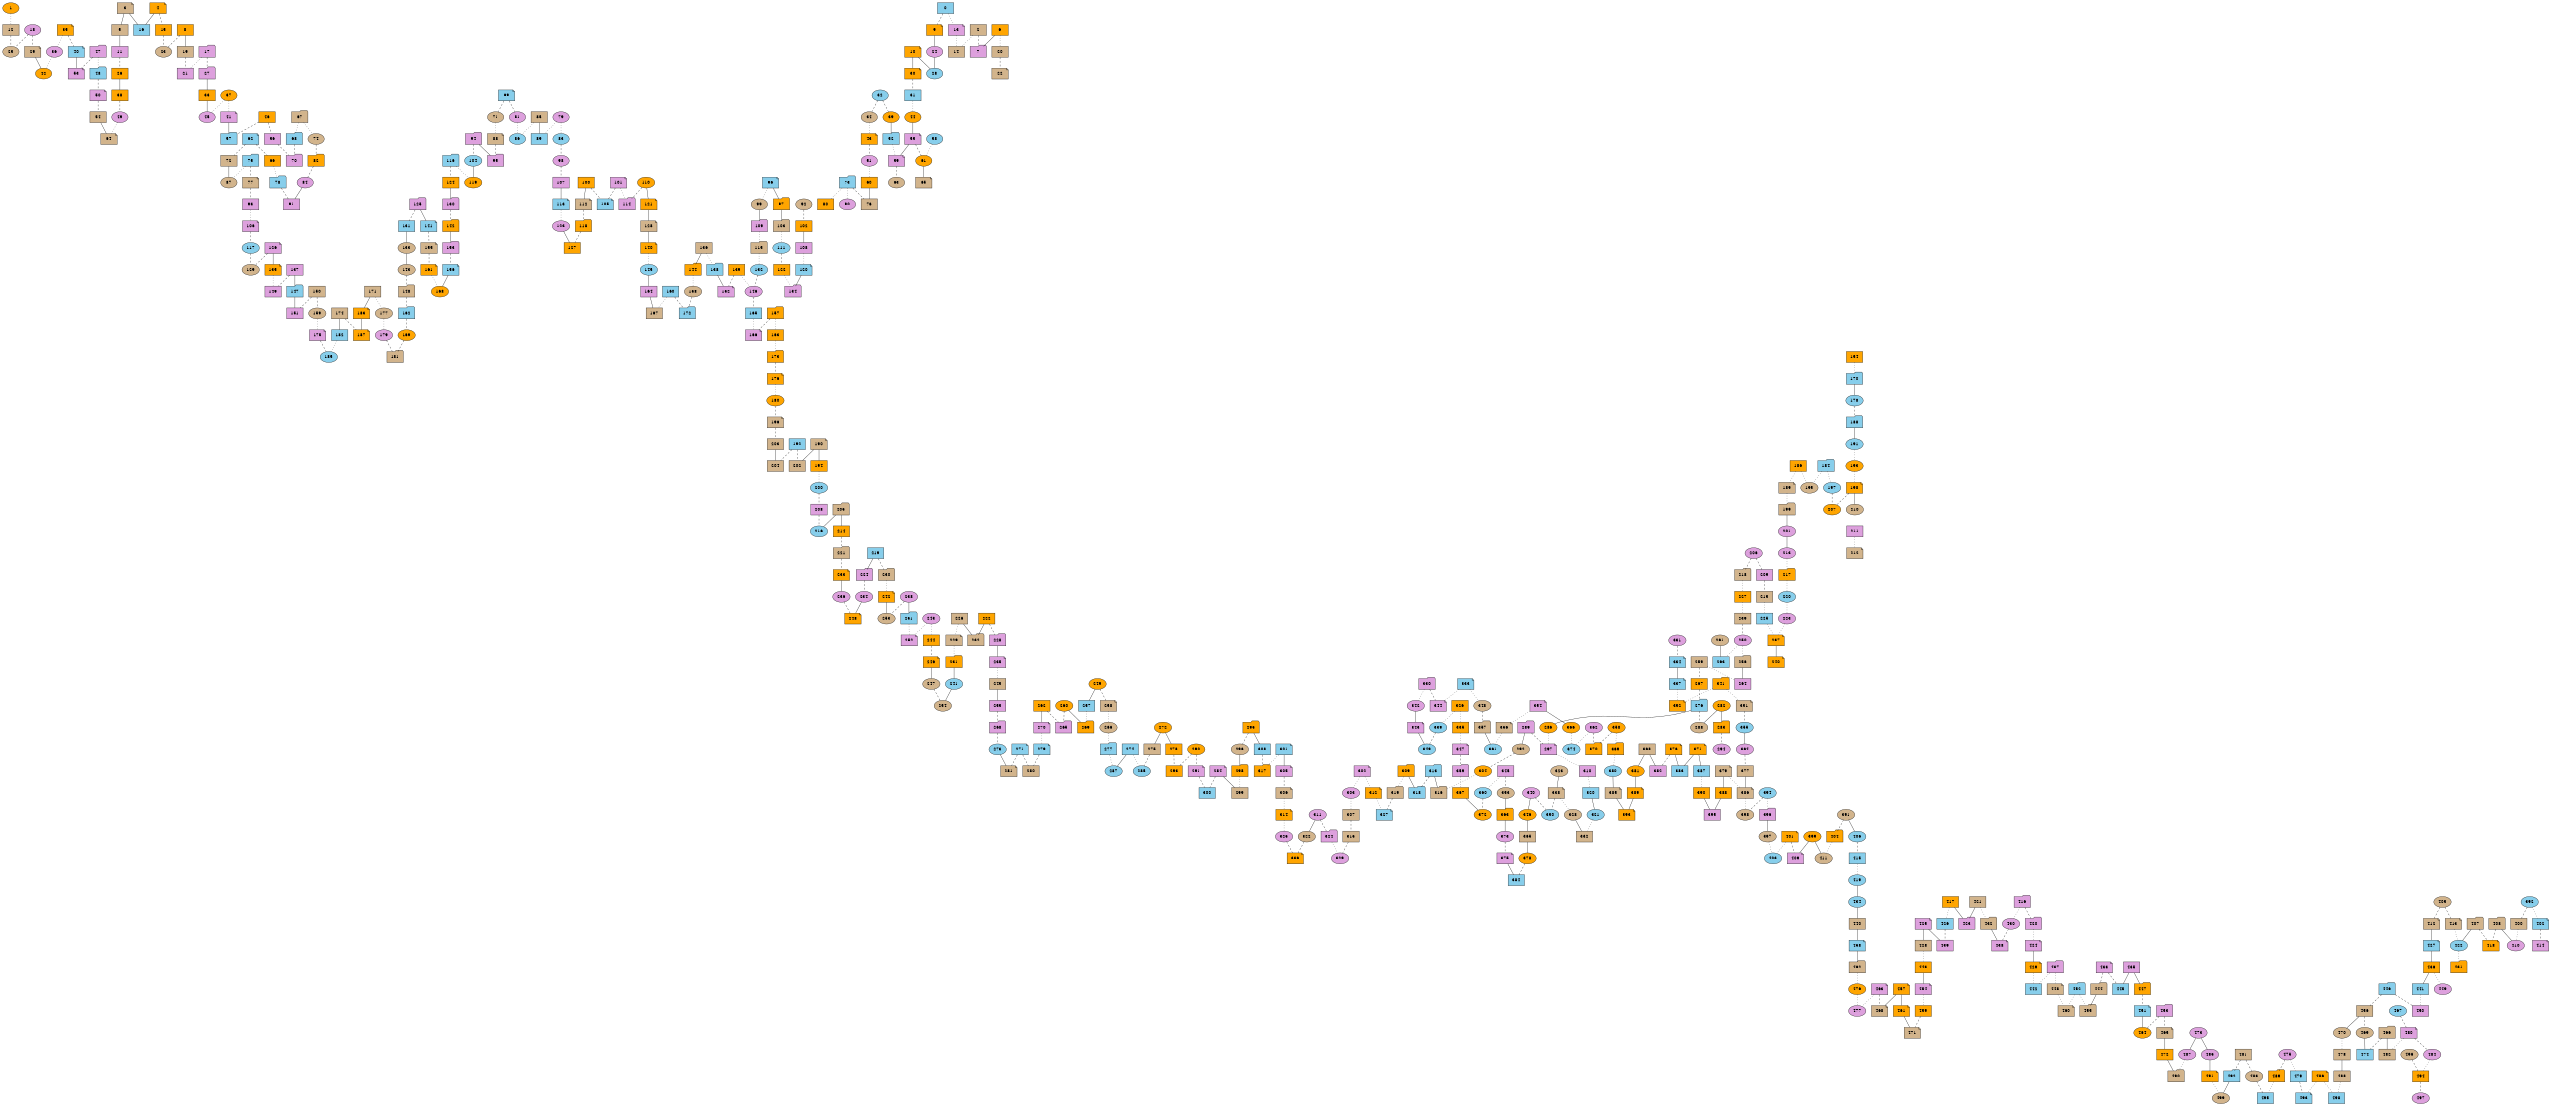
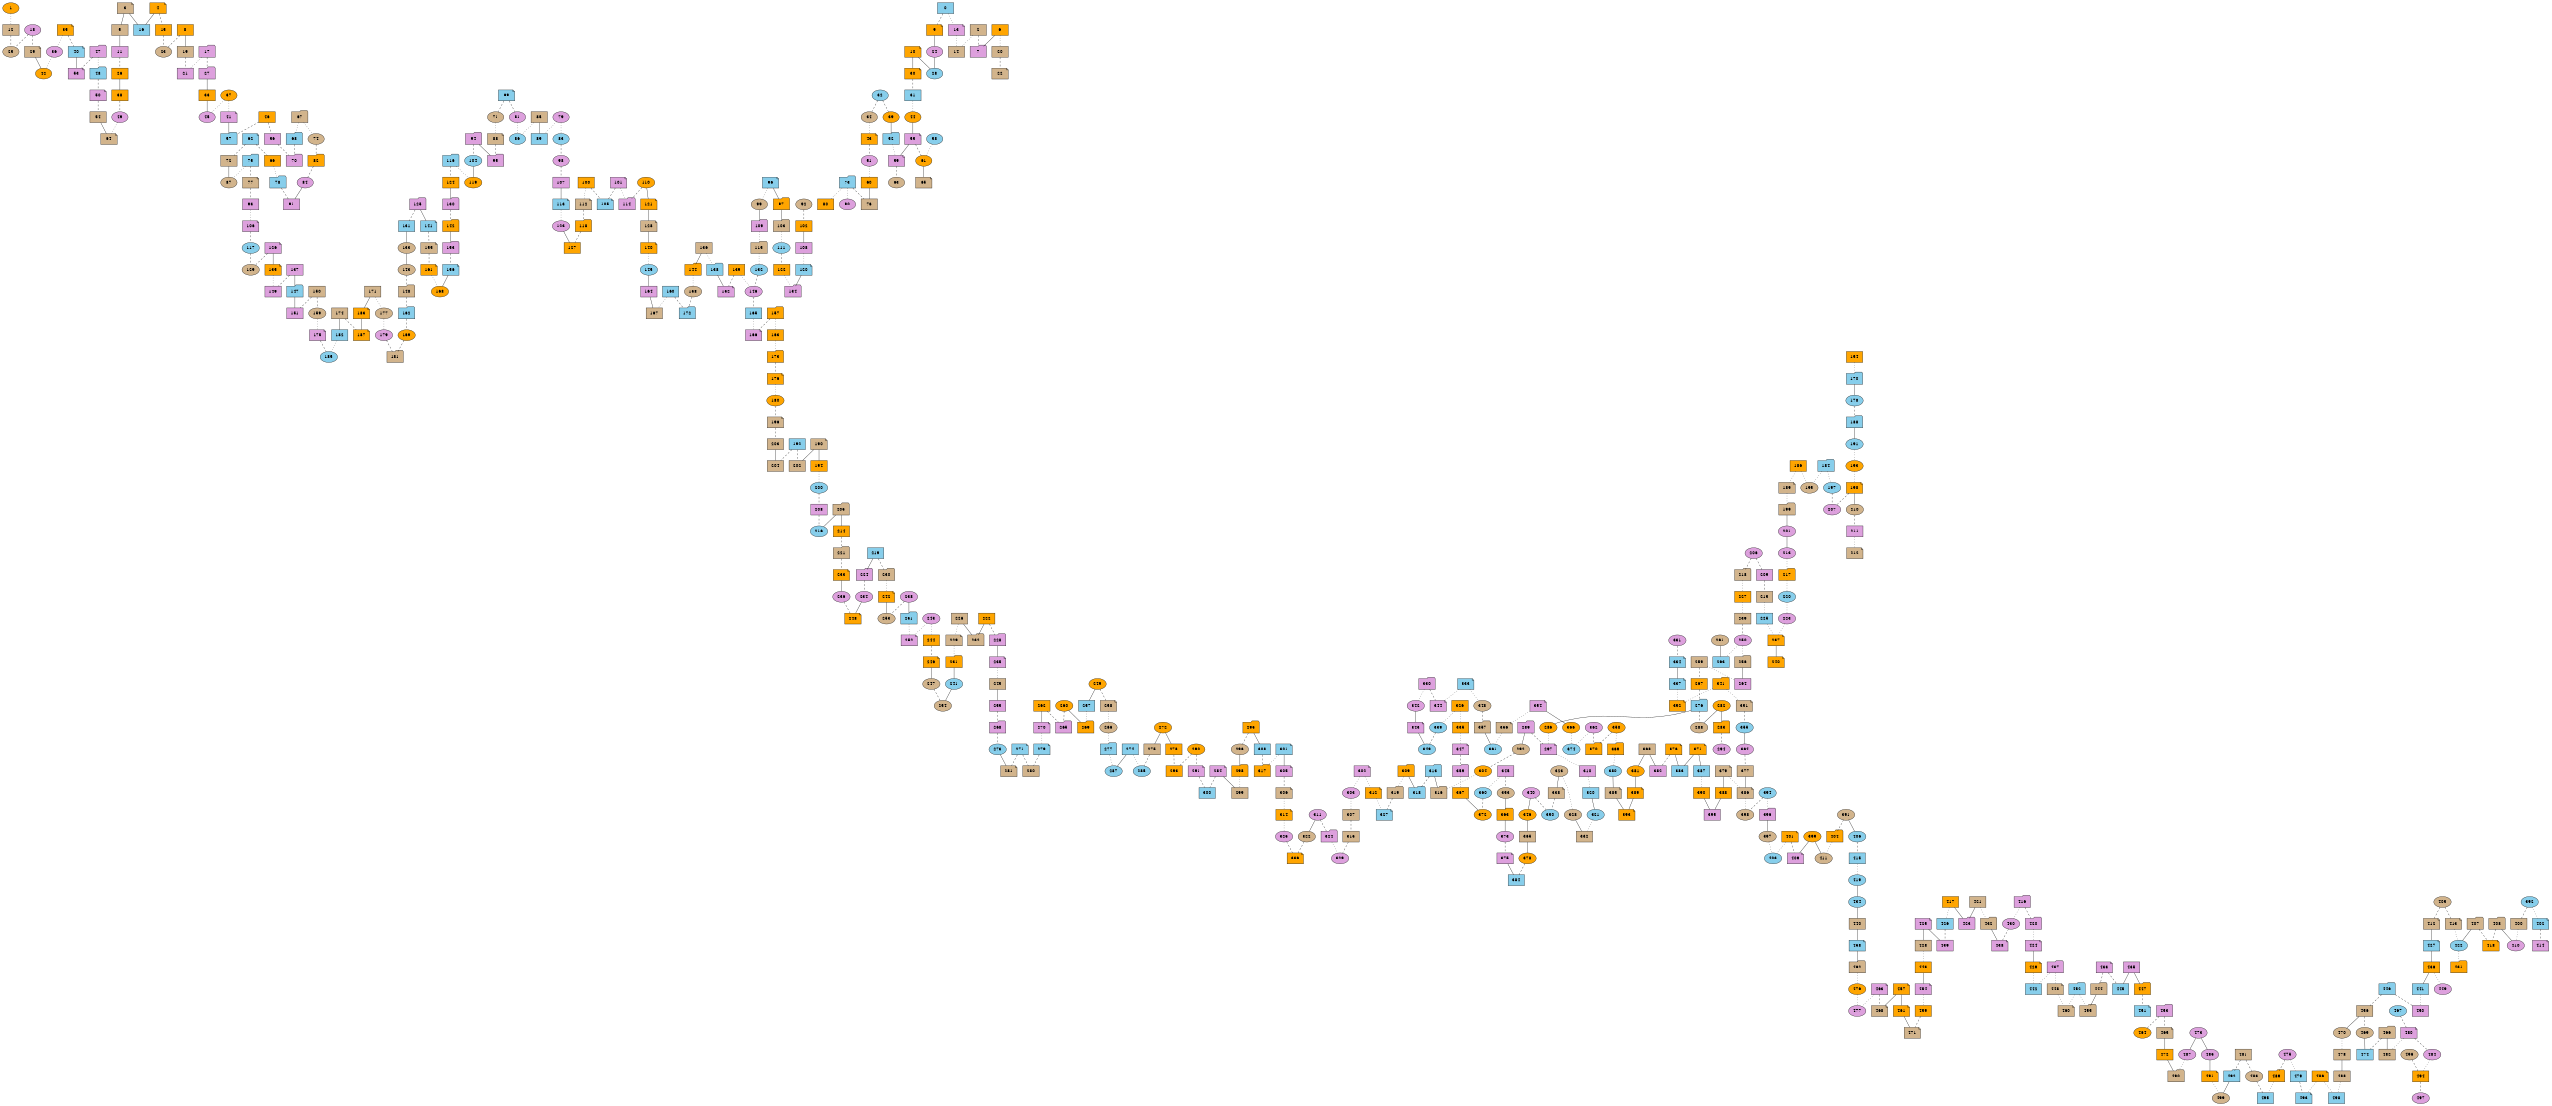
edge "100" -- "112": style solid -> dotted
node "207": fillcolor orange -> plum
edge "210" -- "211": added
edge "338" -- "328": now "323" -- "328"
edge "451" -- "464": removed
